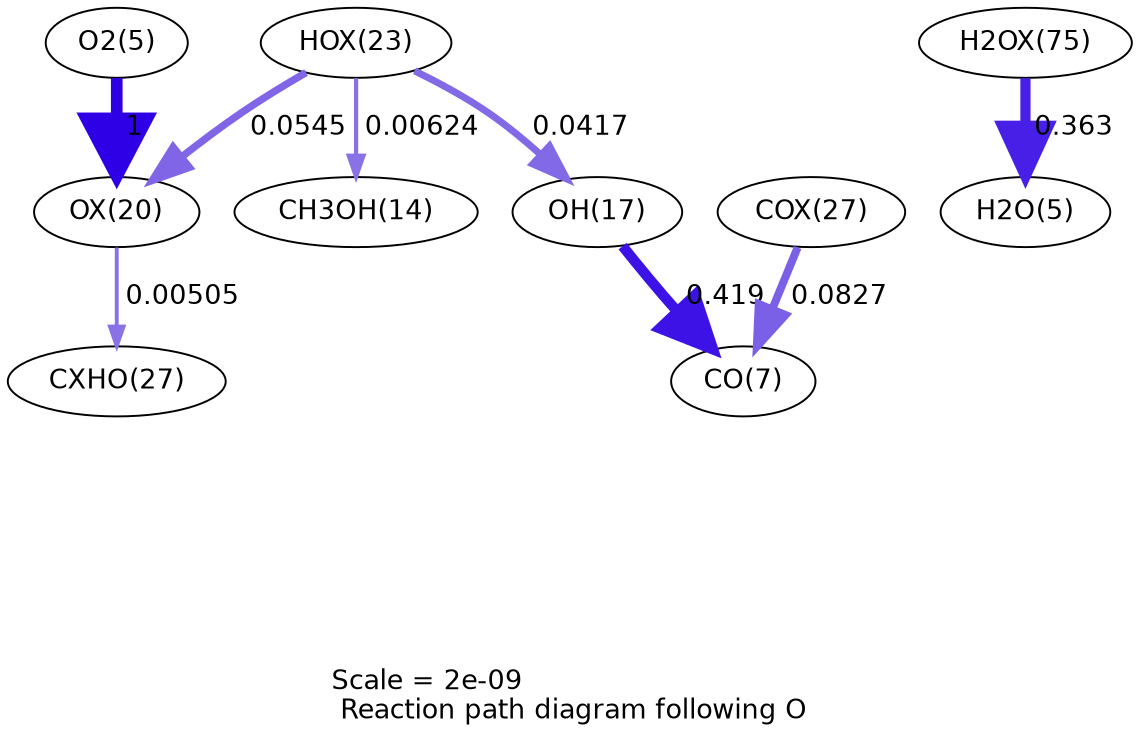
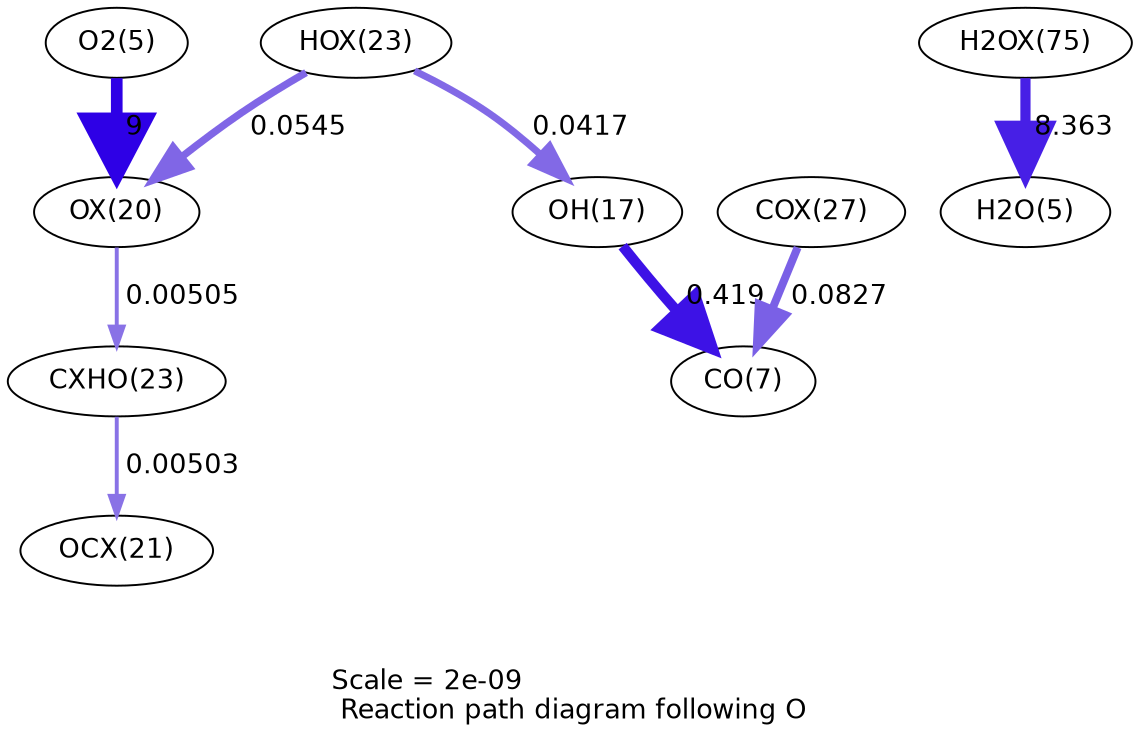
edge "O2(5)" -> "OX(20)": label " 1" -> " 9"
edge "H2OX(75)" -> "H2O(5)": label " 0.363" -> " 8.363"
node "CH3OH(14)": removed
node "CXHO(27)": label "CXHO(27)" -> "CXHO(23)"
node "OCX(21)": added
